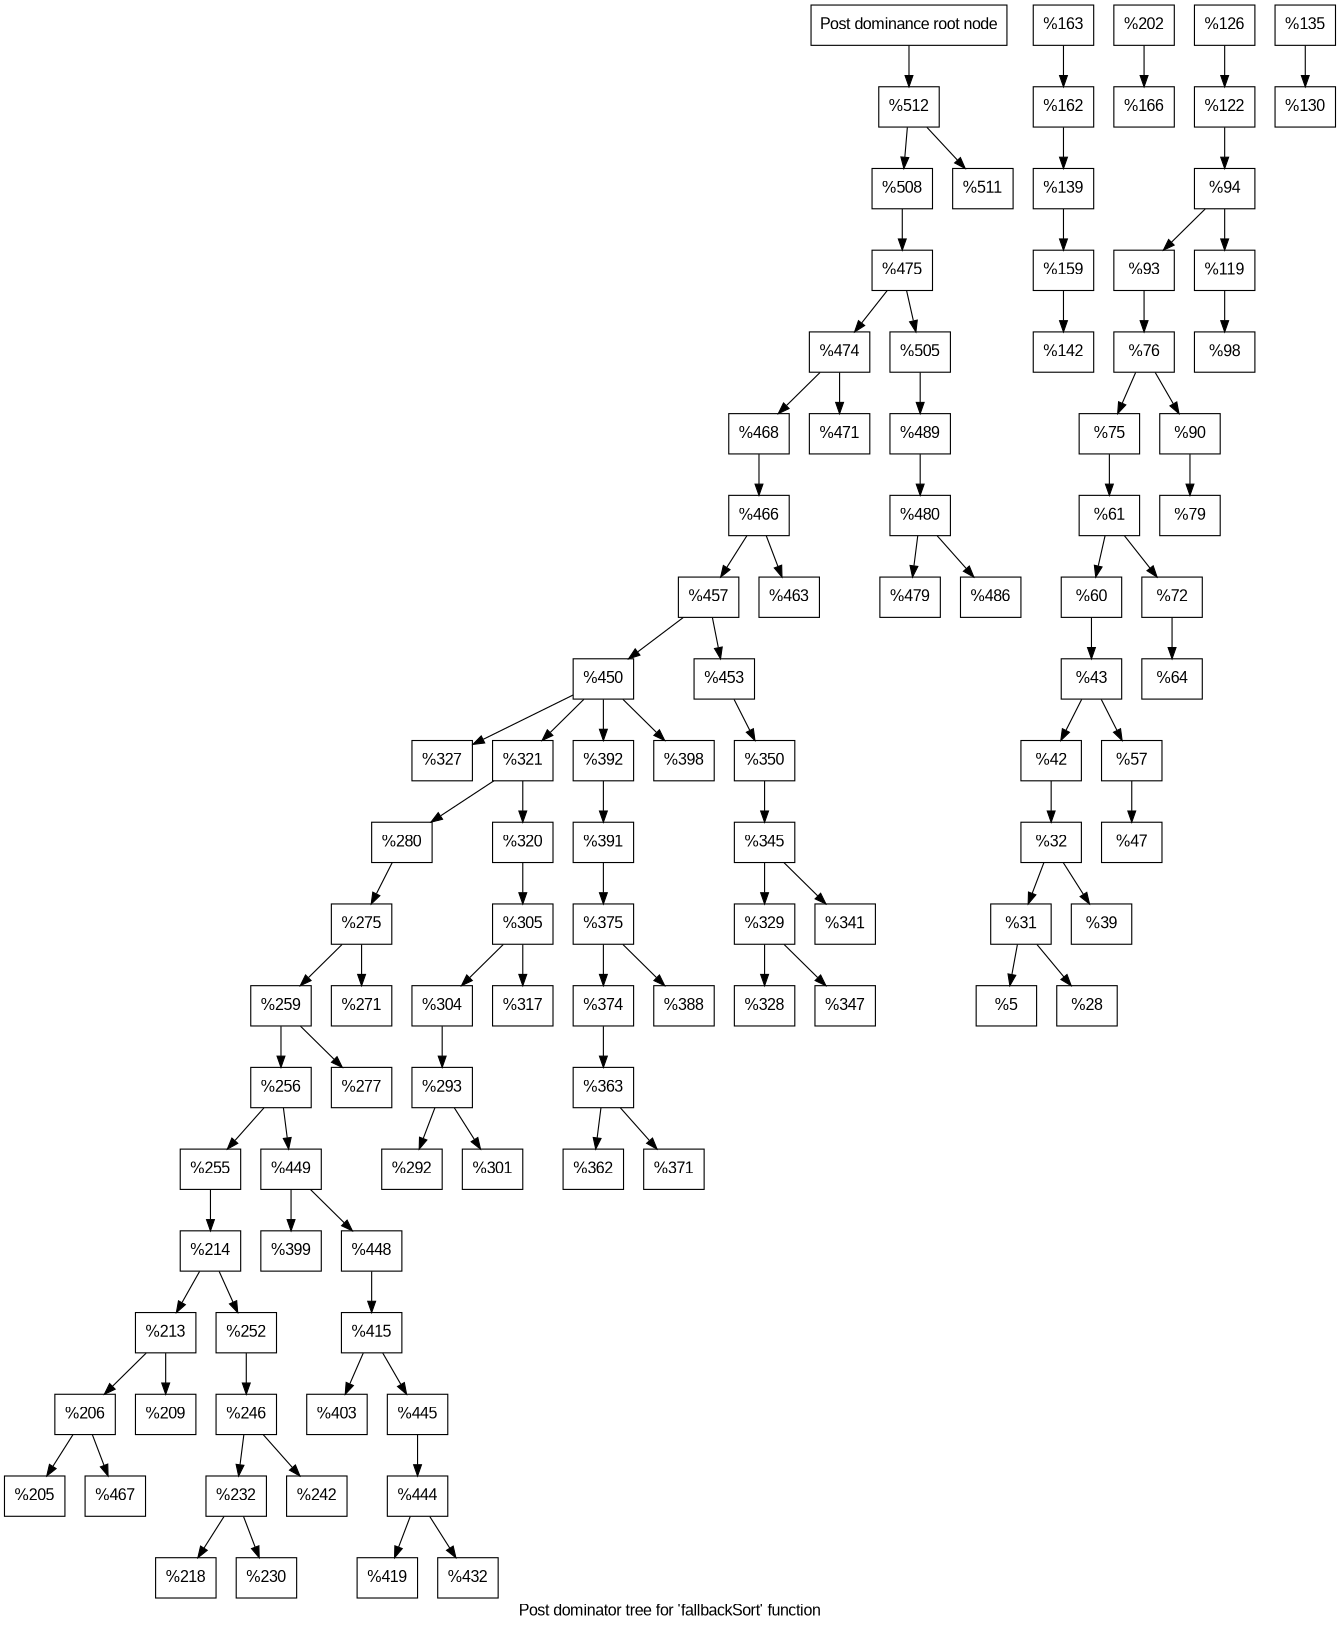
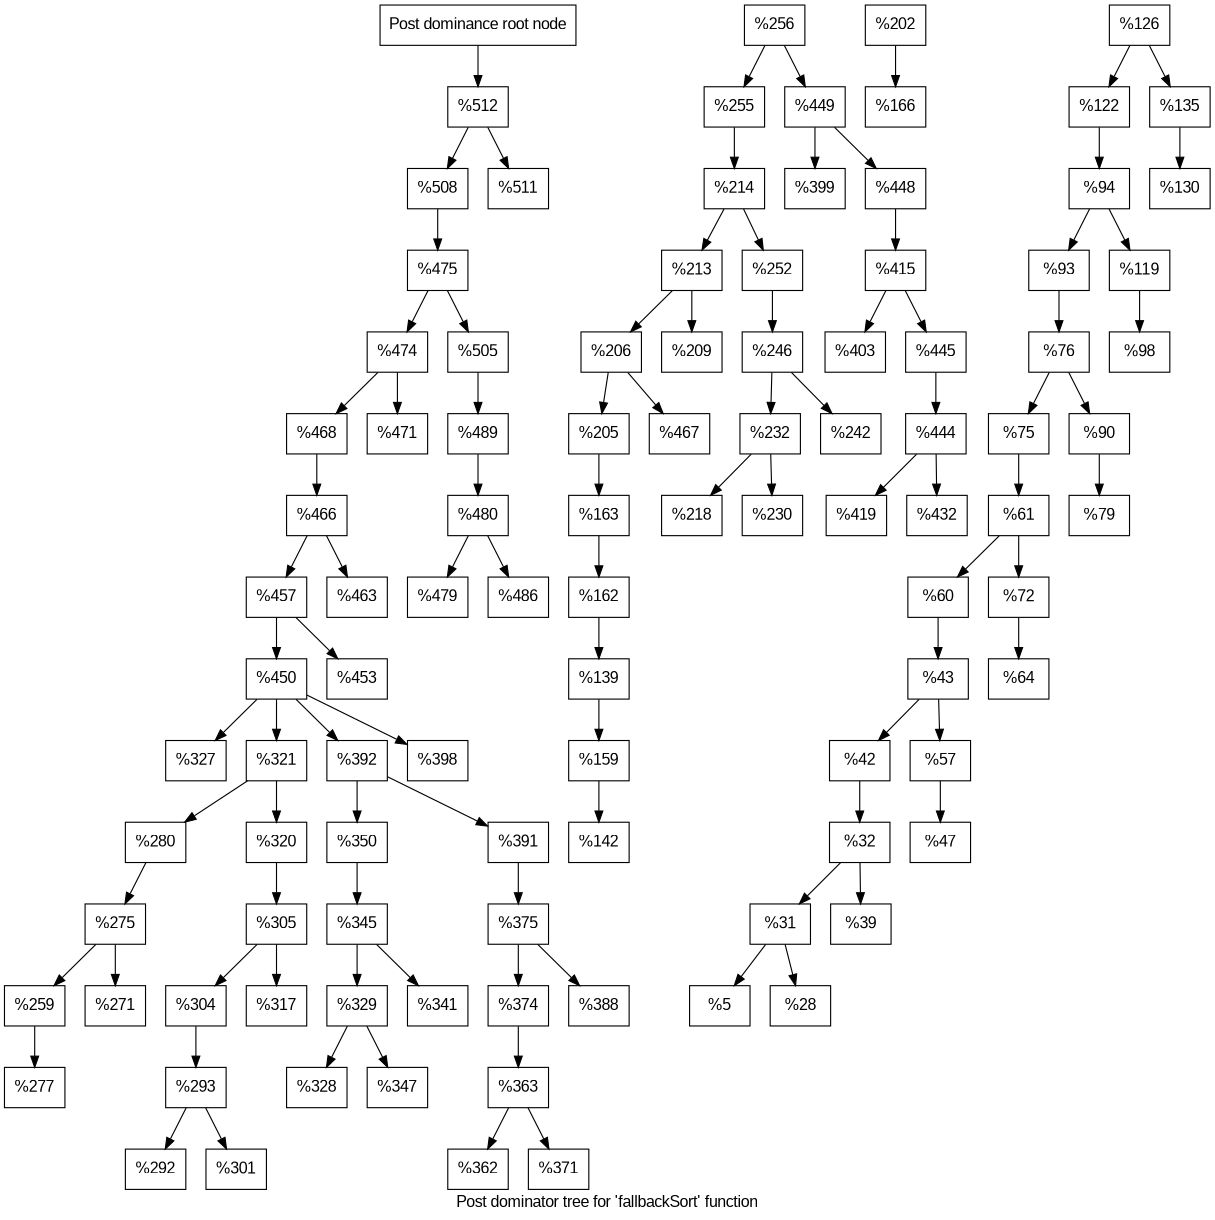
edge "%126" -> "%135": added
edge "%205" -> "%163": added
edge "%453" -> "%350": now "%392" -> "%350"
edge "%259" -> "%256": removed
